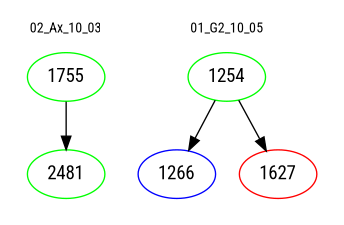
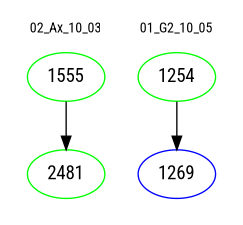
node "1755": label "1755" -> "1555"
node "1266": label "1266" -> "1269"
node "1627": removed
